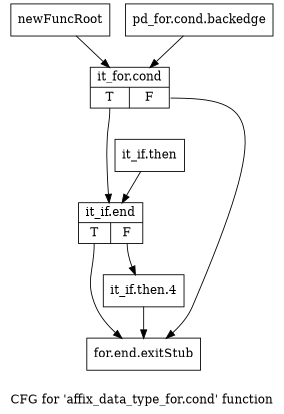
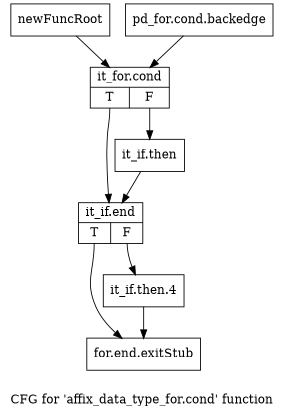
edge "it_for.cond" -> "for.end.exitStub": now "it_for.cond" -> "it_if.then"
